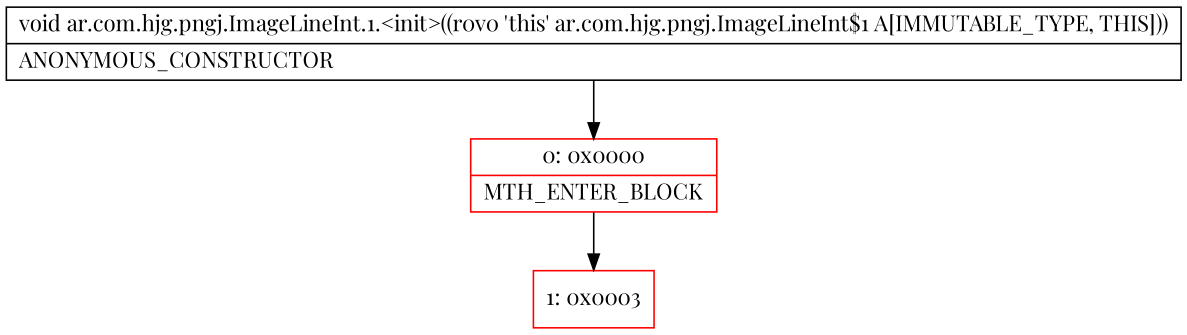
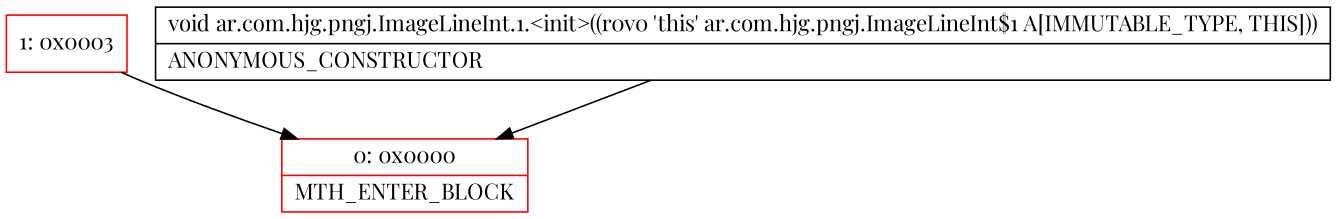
edge "0: 0x0000" -> "1: 0x0003": reversed
